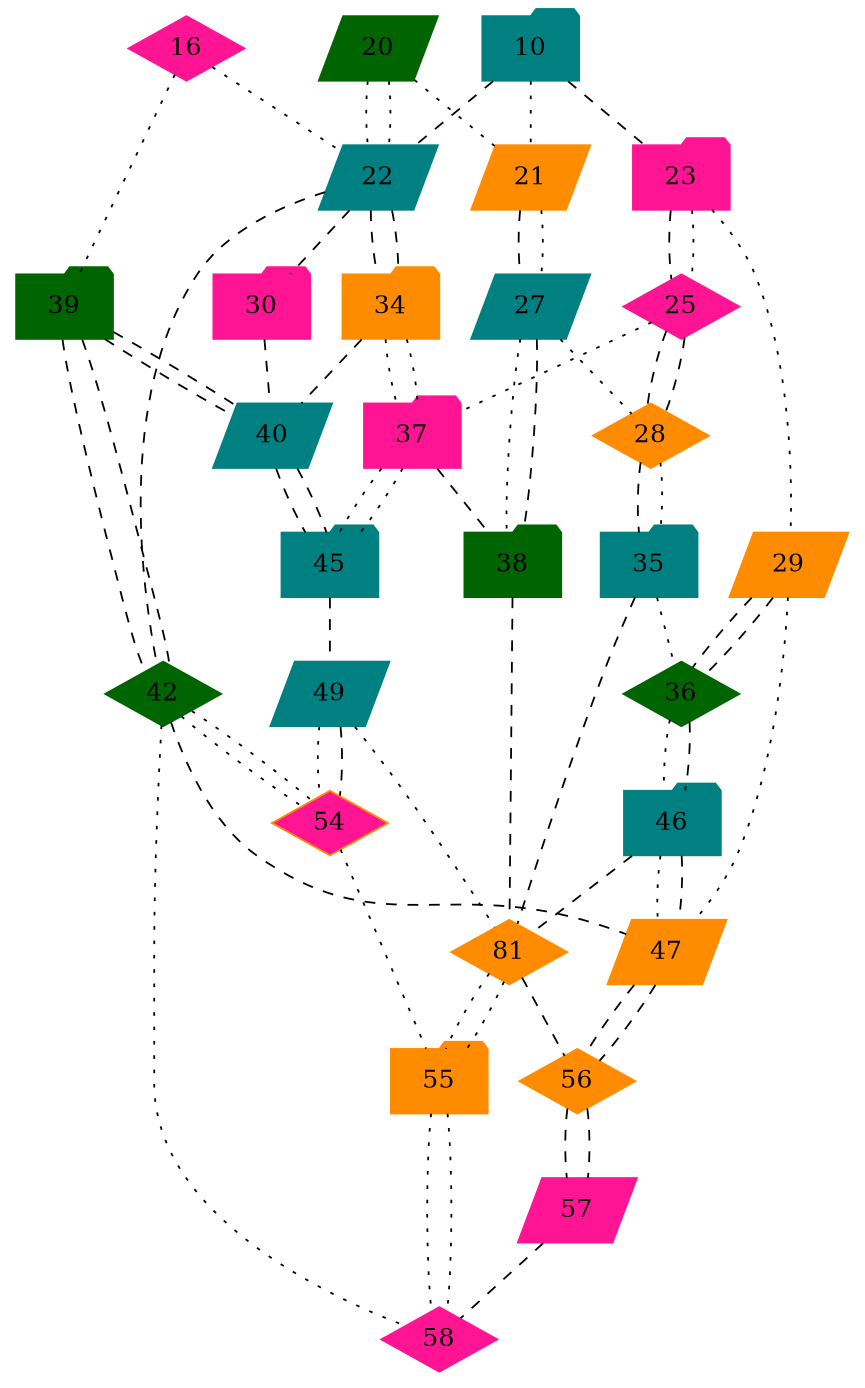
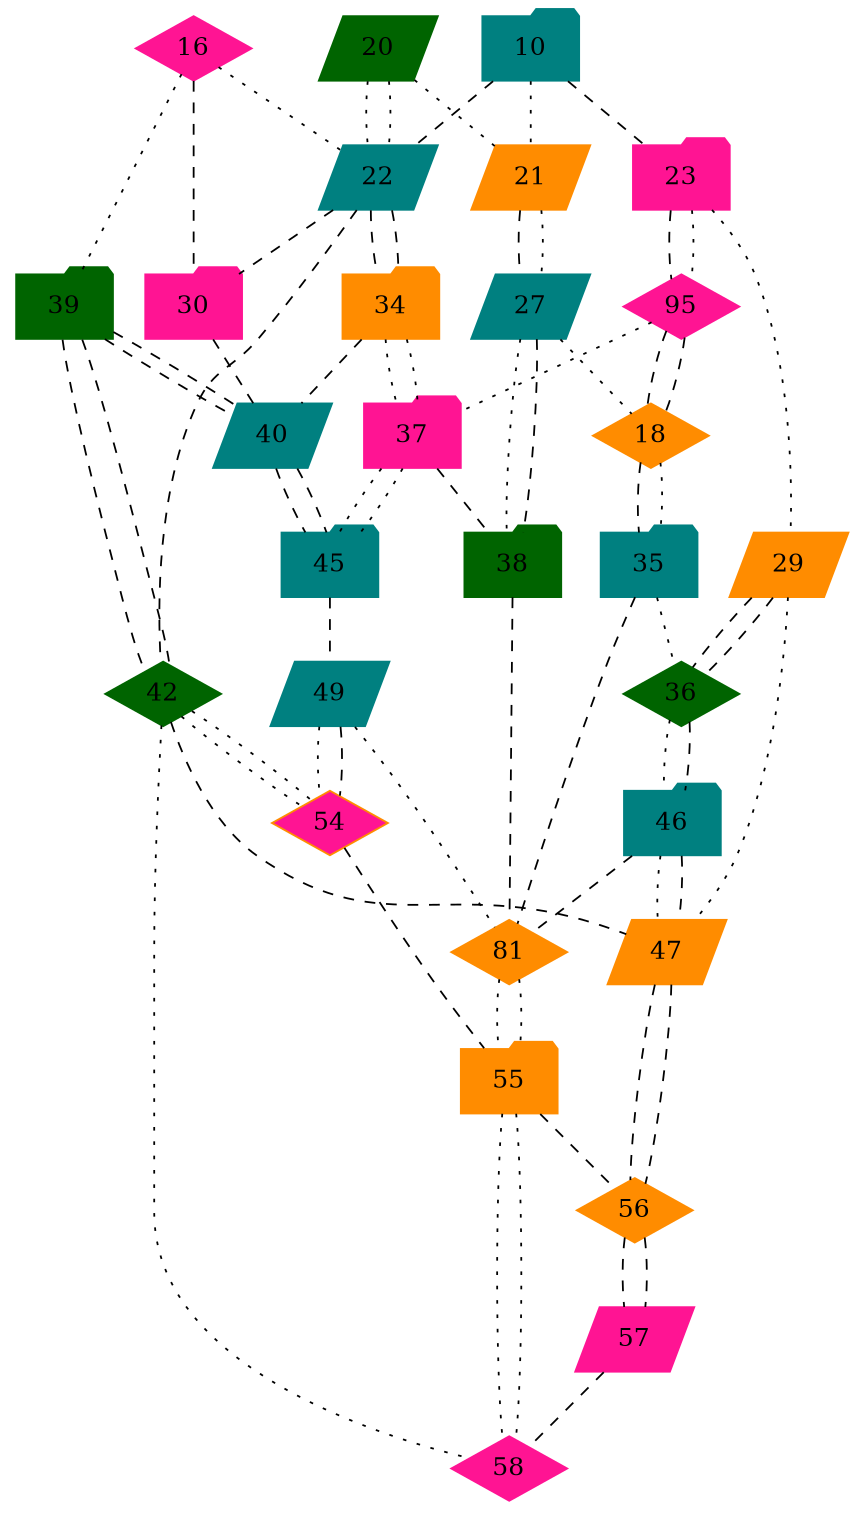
edge "16" -- "30": added
node "25": label "25" -> "95"
node "28": label "28" -> "18"
edge "54" -- "55": style dotted -> dashed
edge "81" -- "56": now "55" -- "56"
